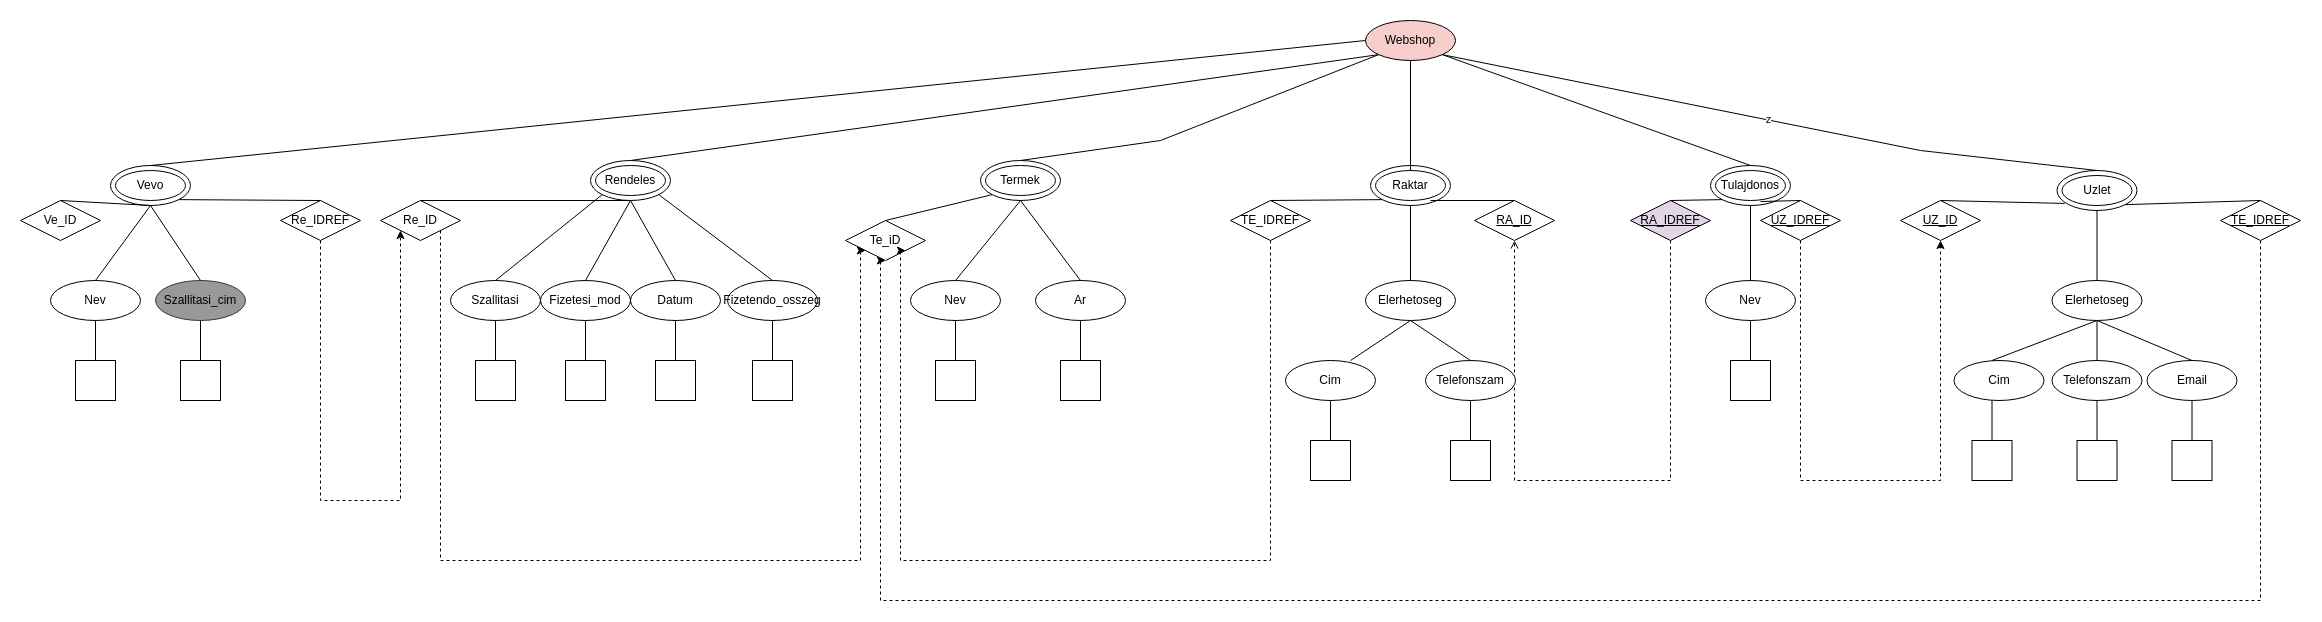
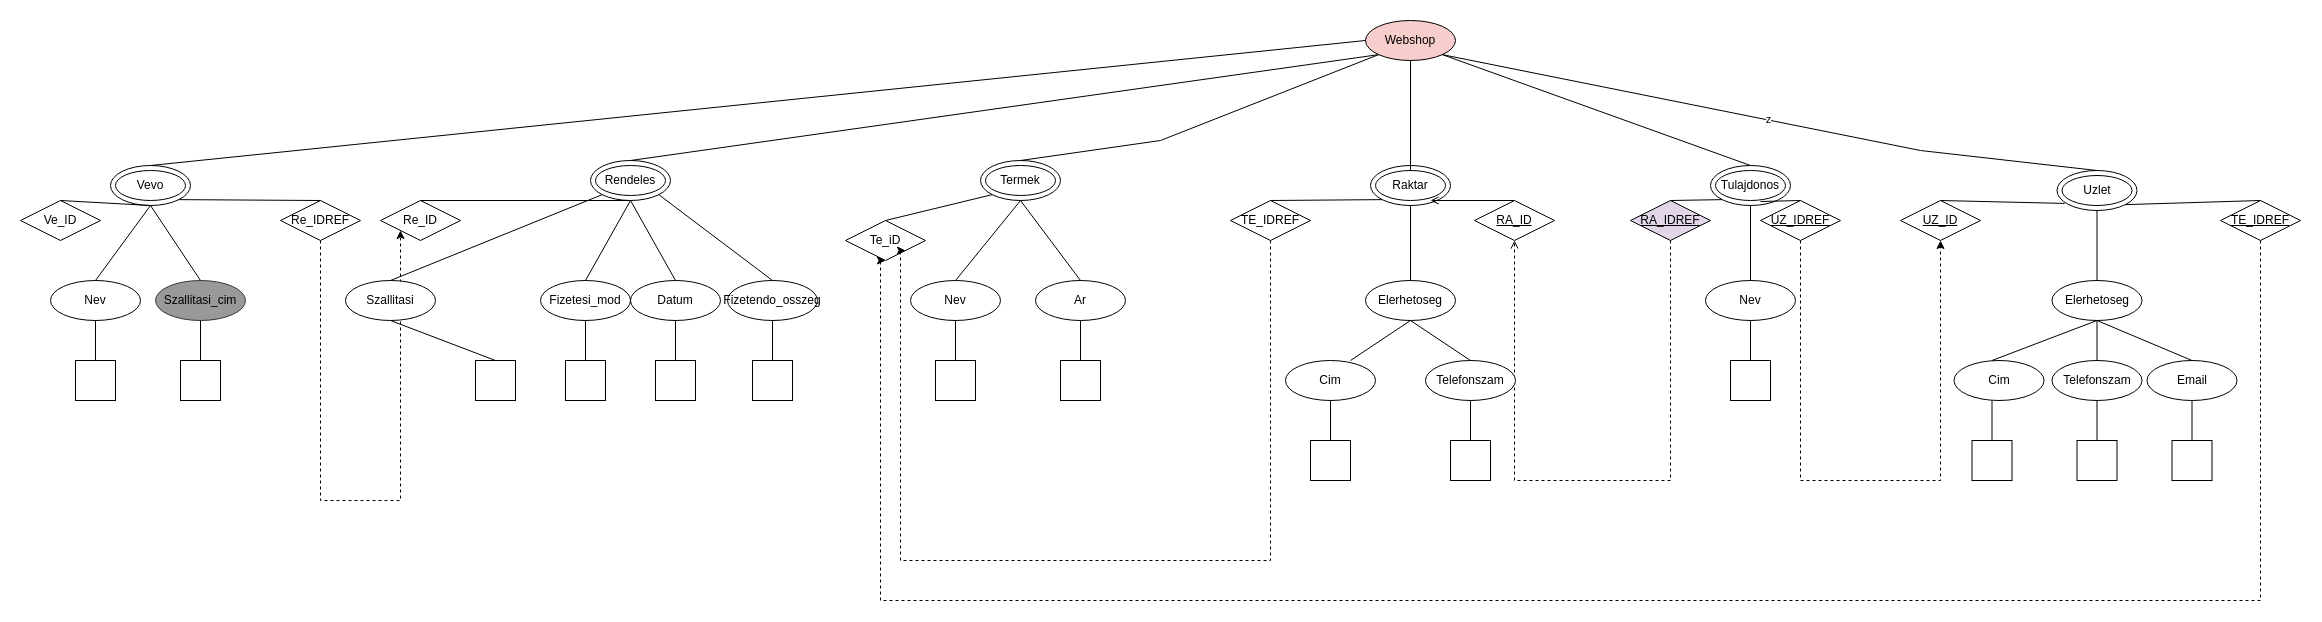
edge "Raktar" -- "RA_ID": arrowhead none -> open
node "Szallitasi": moved (496, 301) -> (391, 301)
edge "Re_ID" -> "Te_iD": removed
